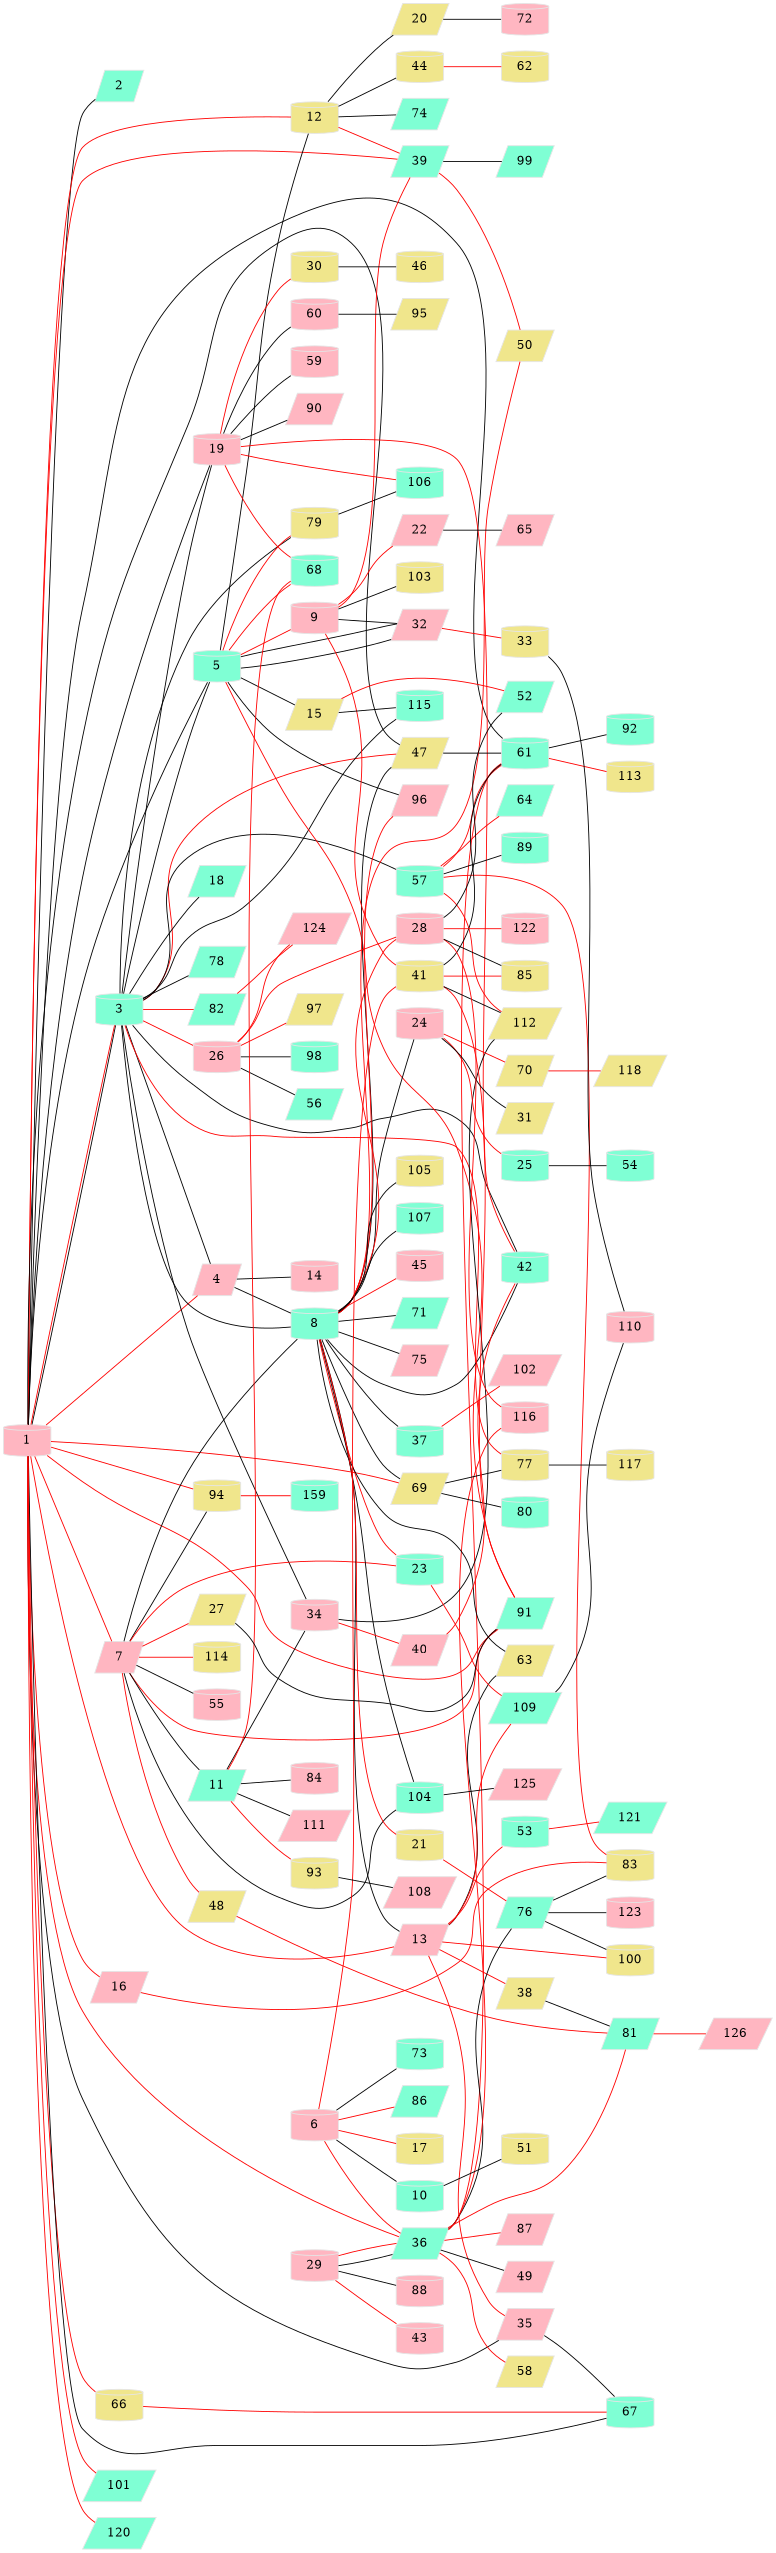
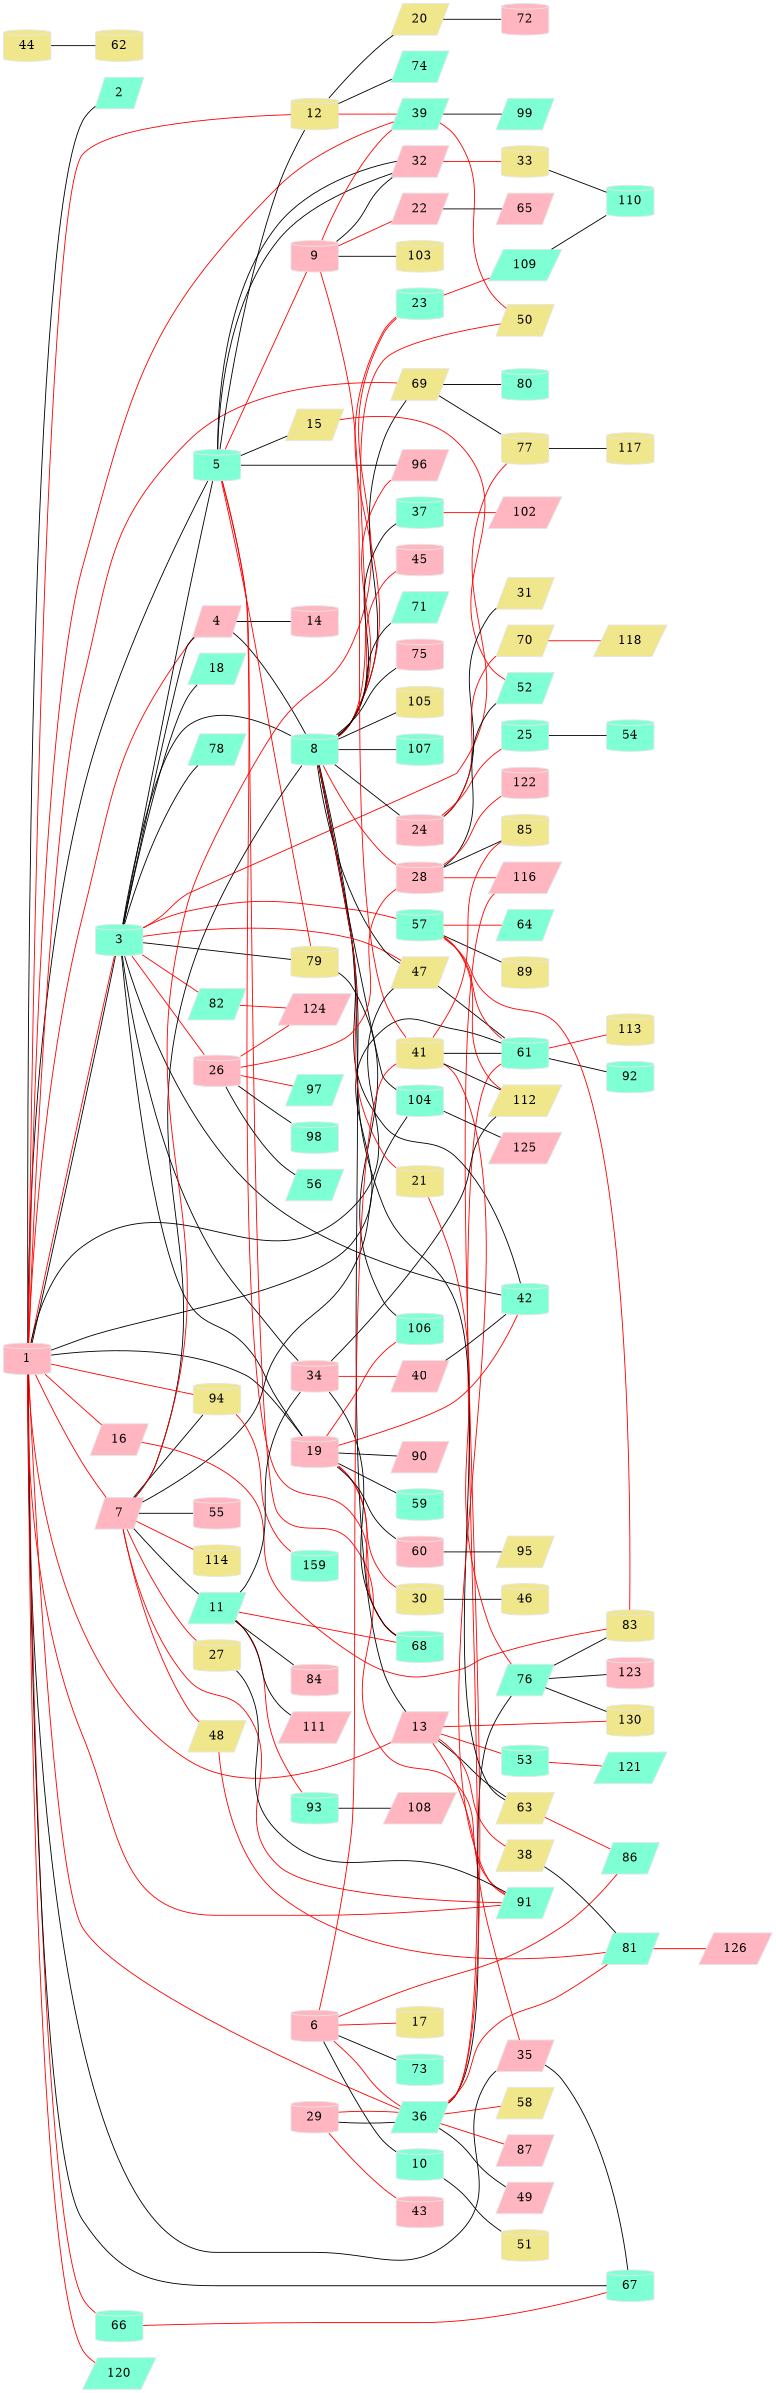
edge "44" -- "62": color red -> black
edge "44" -- "12": removed
node "59": fillcolor lightpink -> aquamarine
node "115": removed
edge "57" -- "3": color black -> red
node "89": fillcolor aquamarine -> khaki
node "97": fillcolor khaki -> aquamarine
node "110": fillcolor lightpink -> aquamarine
node "75": shape parallelogram -> cylinder
node "116": shape cylinder -> parallelogram
edge "42" -- "40": color red -> black
edge "34" -- "68": added
node "27": shape parallelogram -> cylinder
edge "109" -- "13": removed
edge "63" -- "86": added
node "93": fillcolor khaki -> aquamarine
node "100": label "100" -> "130"
node "88": removed
node "66": fillcolor khaki -> aquamarine
node "101": removed
